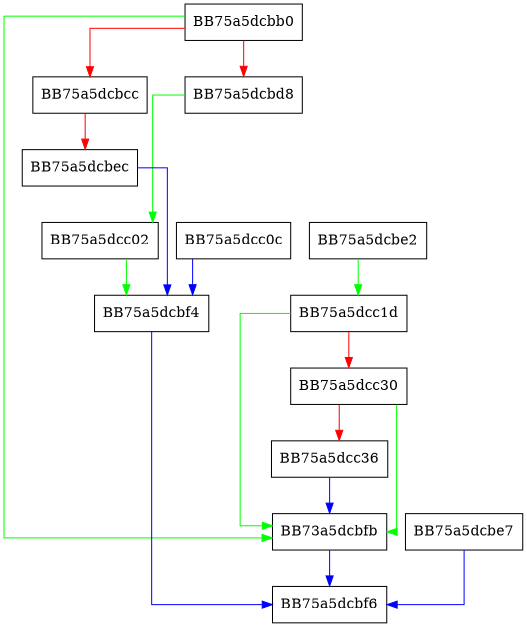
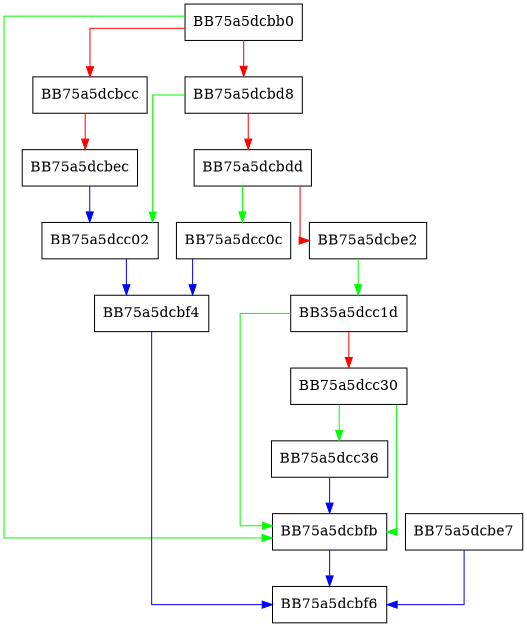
node "BB75a5dcbdd": added
edge "BB75a5dcbec" -> "BB75a5dcbf4": now "BB75a5dcbec" -> "BB75a5dcc02"
edge "BB75a5dcc02" -> "BB75a5dcbf4": color green -> blue
node "BB75a5dcc1d": label "BB75a5dcc1d" -> "BB35a5dcc1d"
edge "BB75a5dcc30" -> "BB75a5dcc36": color red -> green
node "BB73a5dcbfb": label "BB73a5dcbfb" -> "BB75a5dcbfb"
